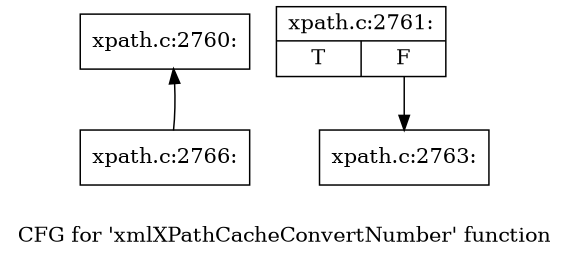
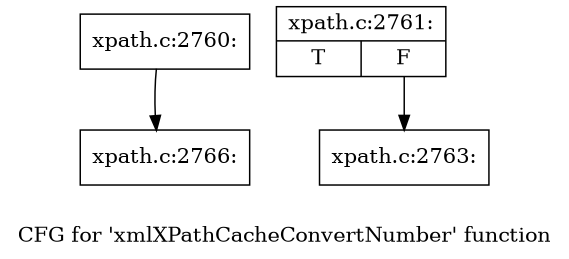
edge "xpath.c:2766:" -> "xpath.c:2760:": reversed
